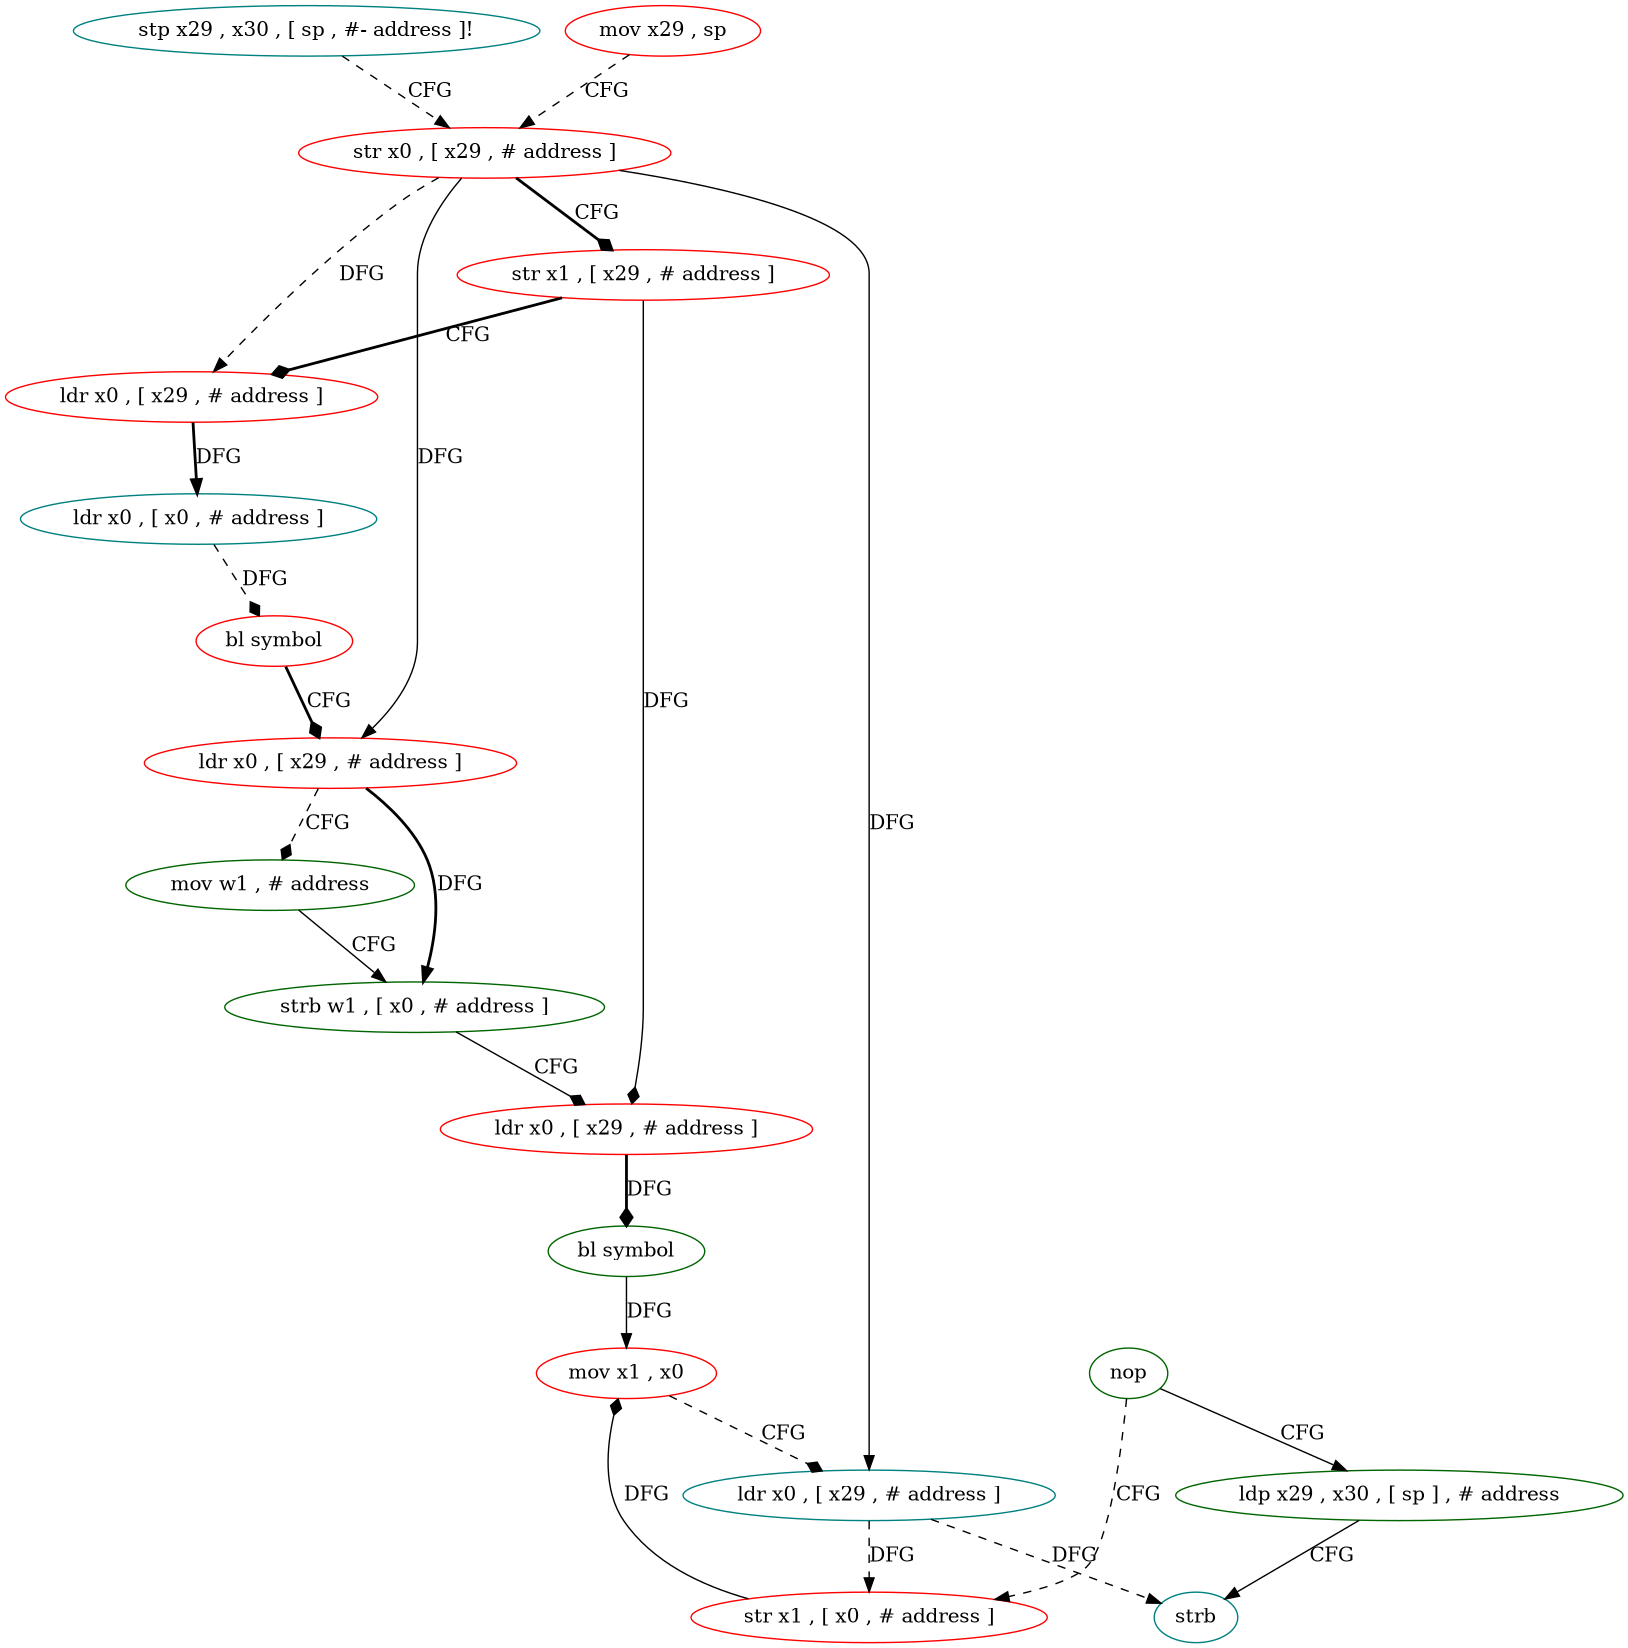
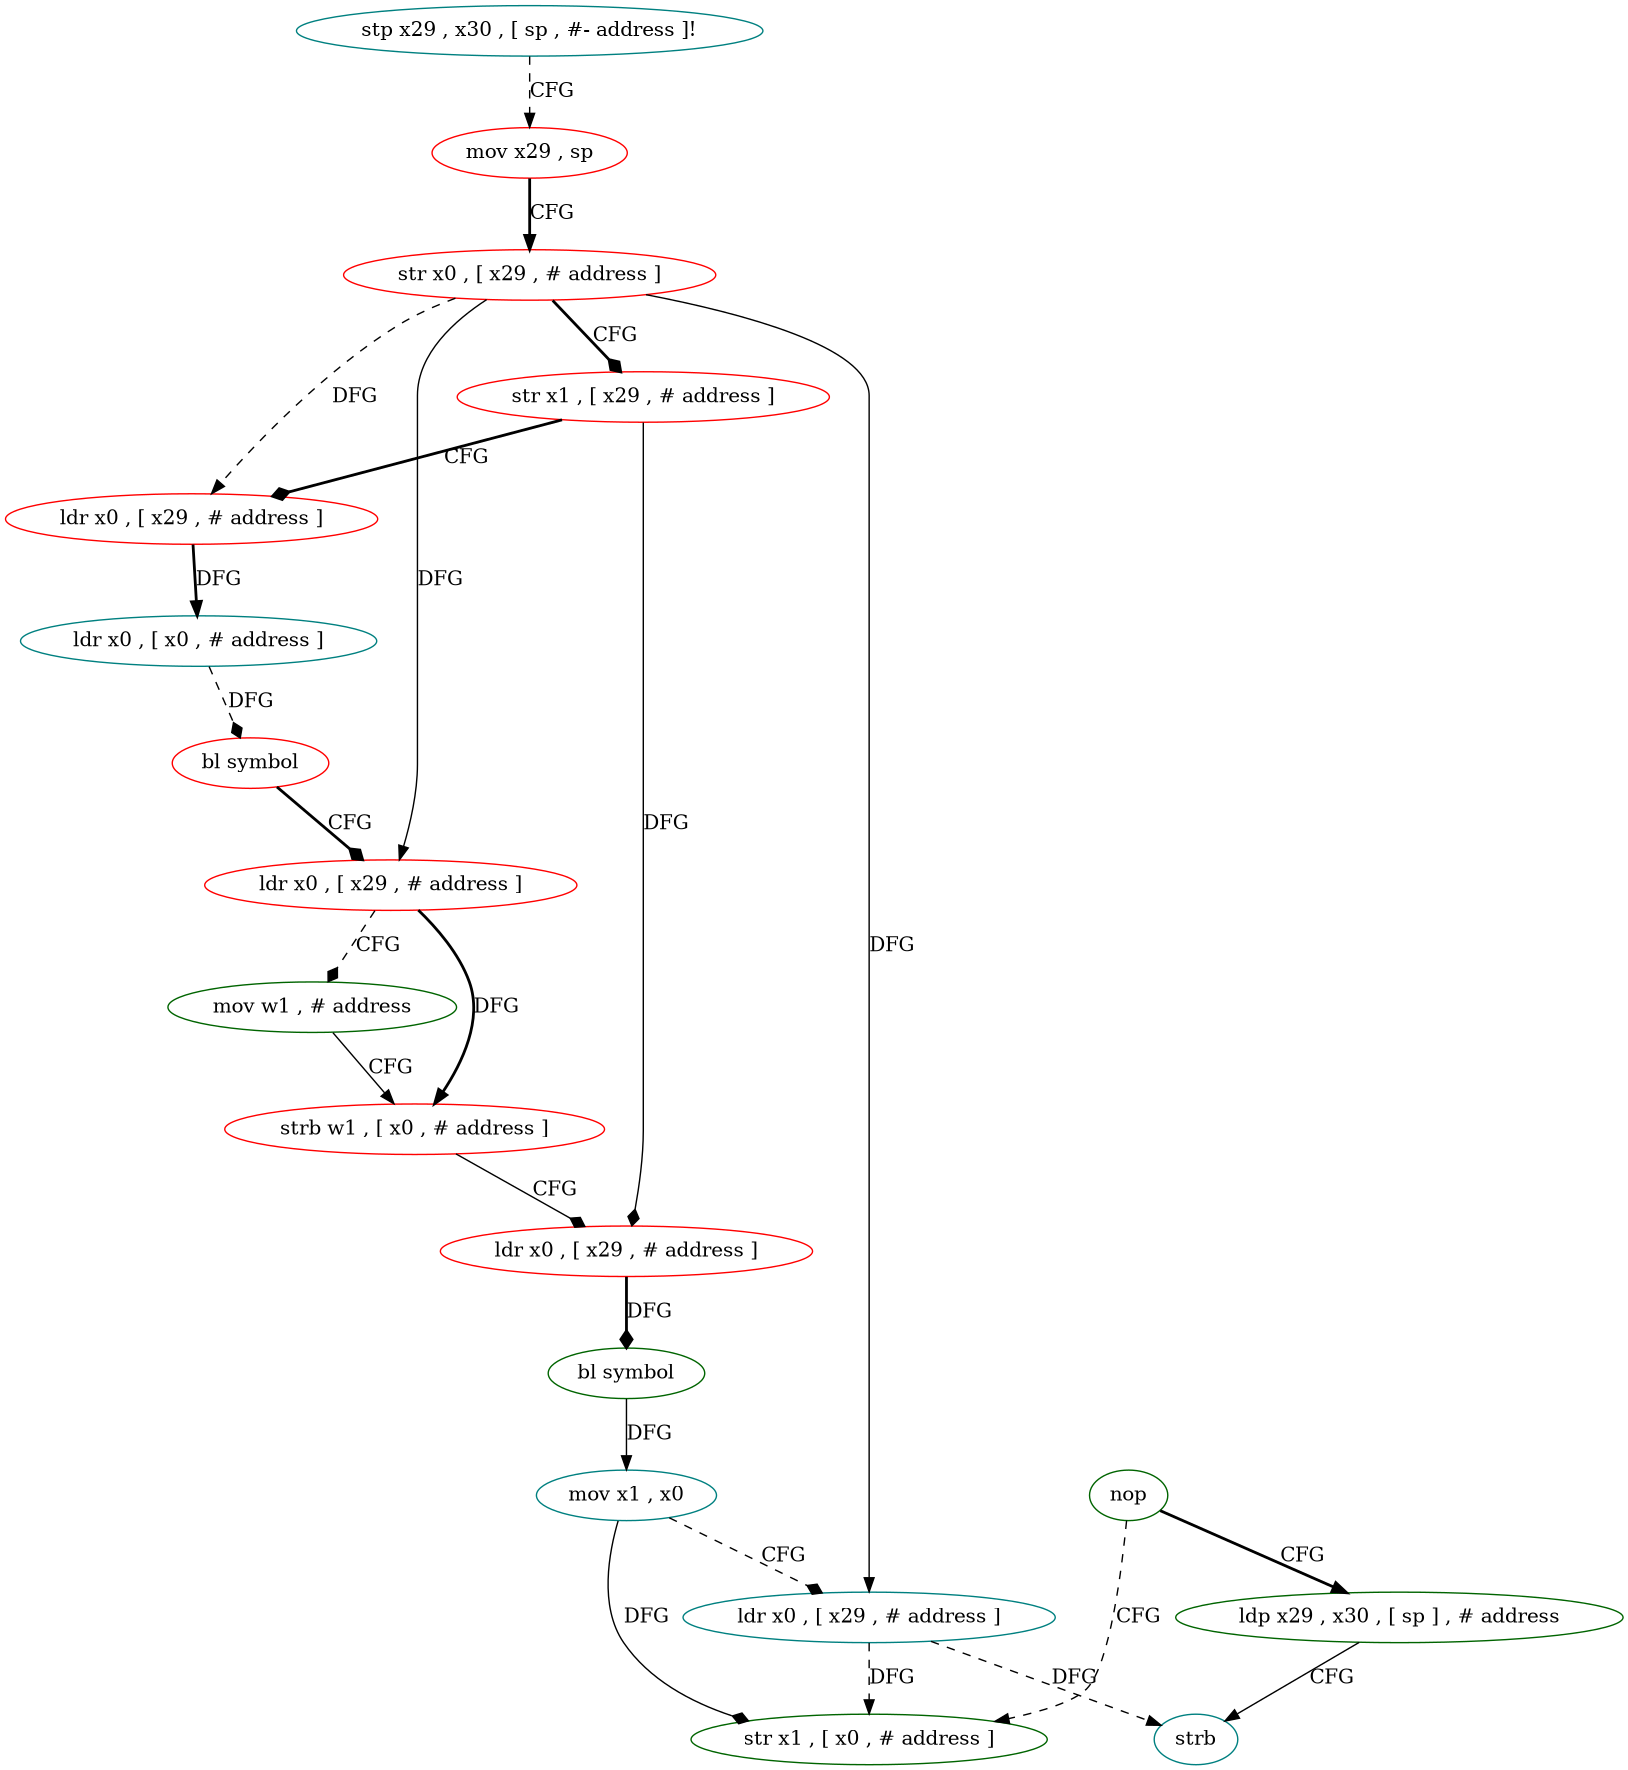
edge "mov x29 , sp" -> "str x0 , [ x29 , # address ]": style dashed -> bold
edge "stp x29 , x30 , [ sp , #- address ]!" -> "str x0 , [ x29 , # address ]": now "stp x29 , x30 , [ sp , #- address ]!" -> "mov x29 , sp"
node "strb w1 , [ x0 , # address ]": color darkgreen -> red
node "mov x1 , x0": color red -> teal
edge "nop" -> "ldp x29 , x30 , [ sp ] , # address": style solid -> bold
edge "str x1 , [ x0 , # address ]" -> "mov x1 , x0": reversed
node "str x1 , [ x0 , # address ]": color red -> darkgreen
